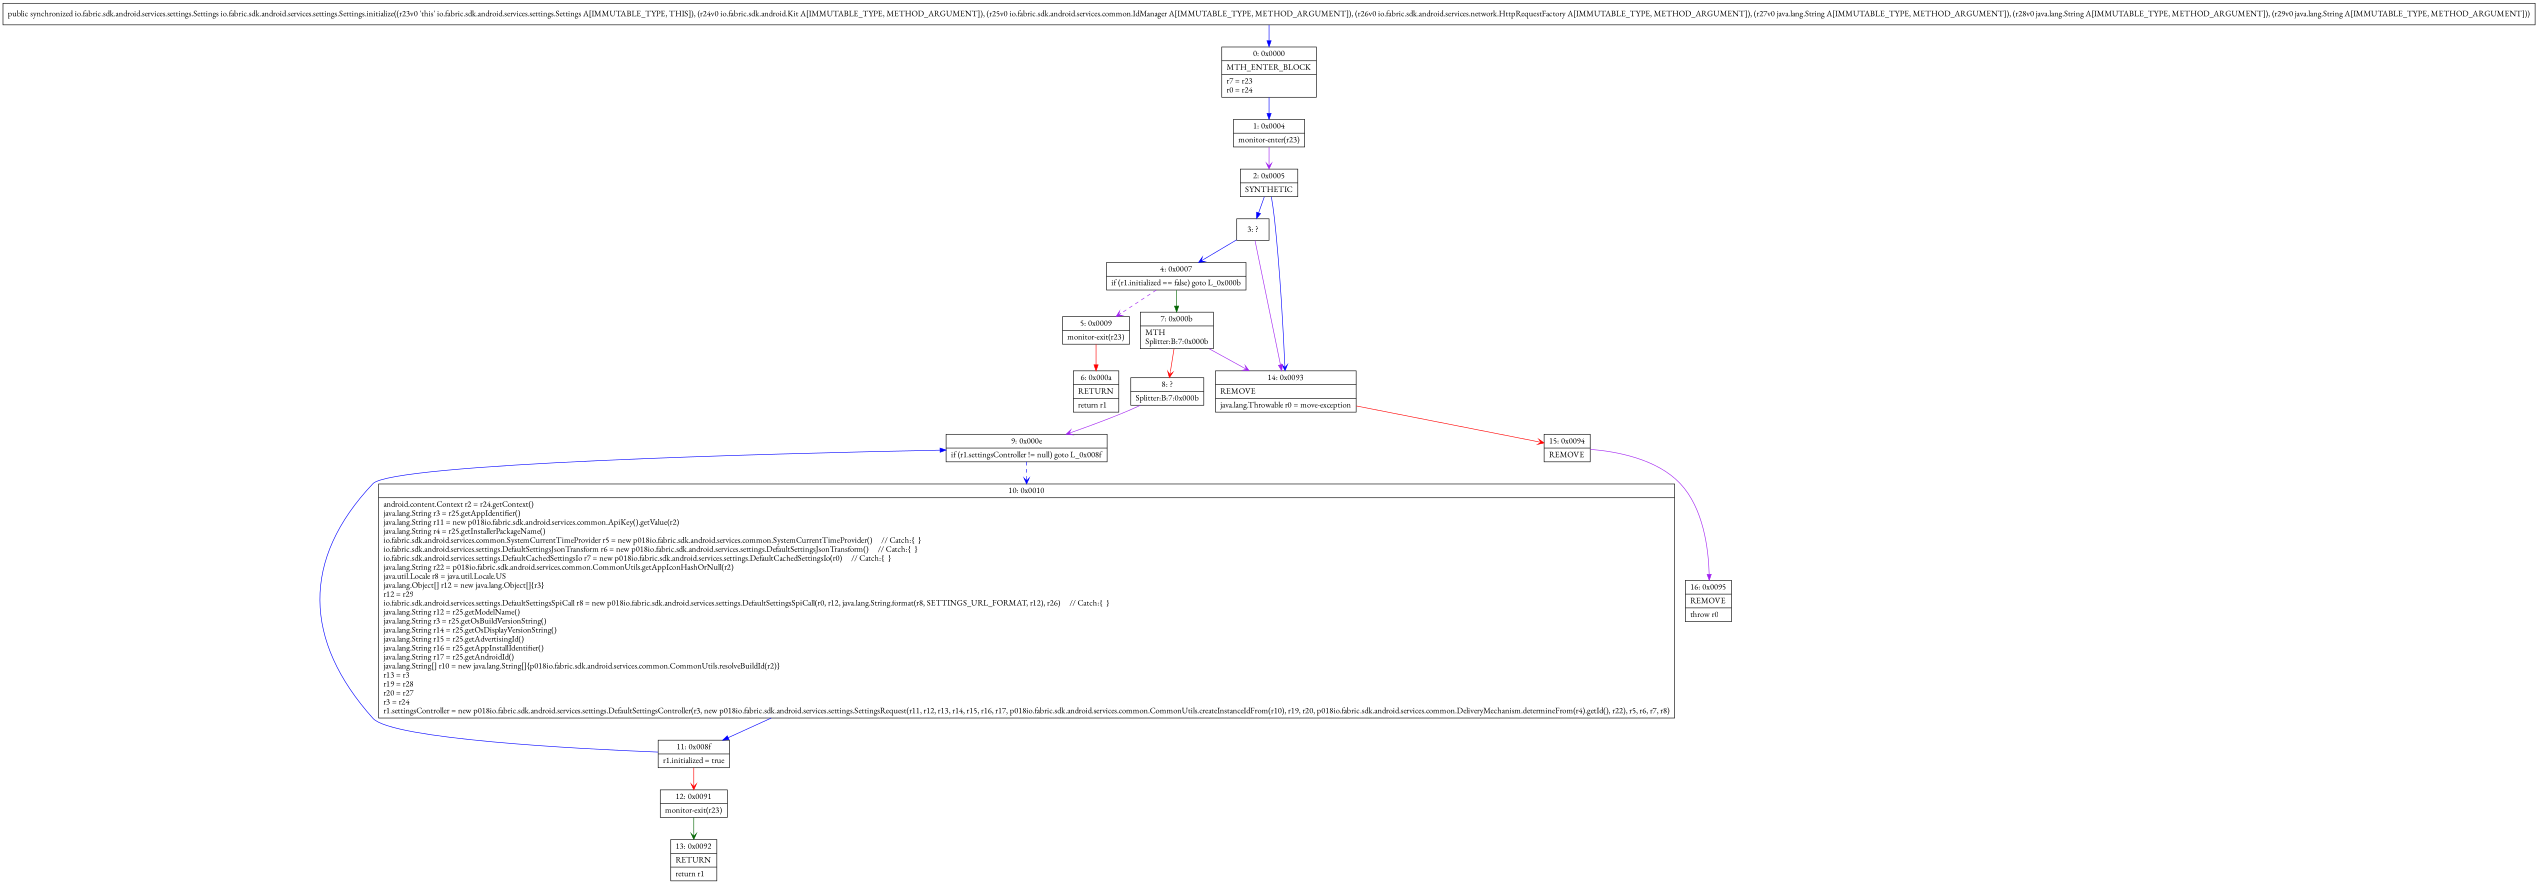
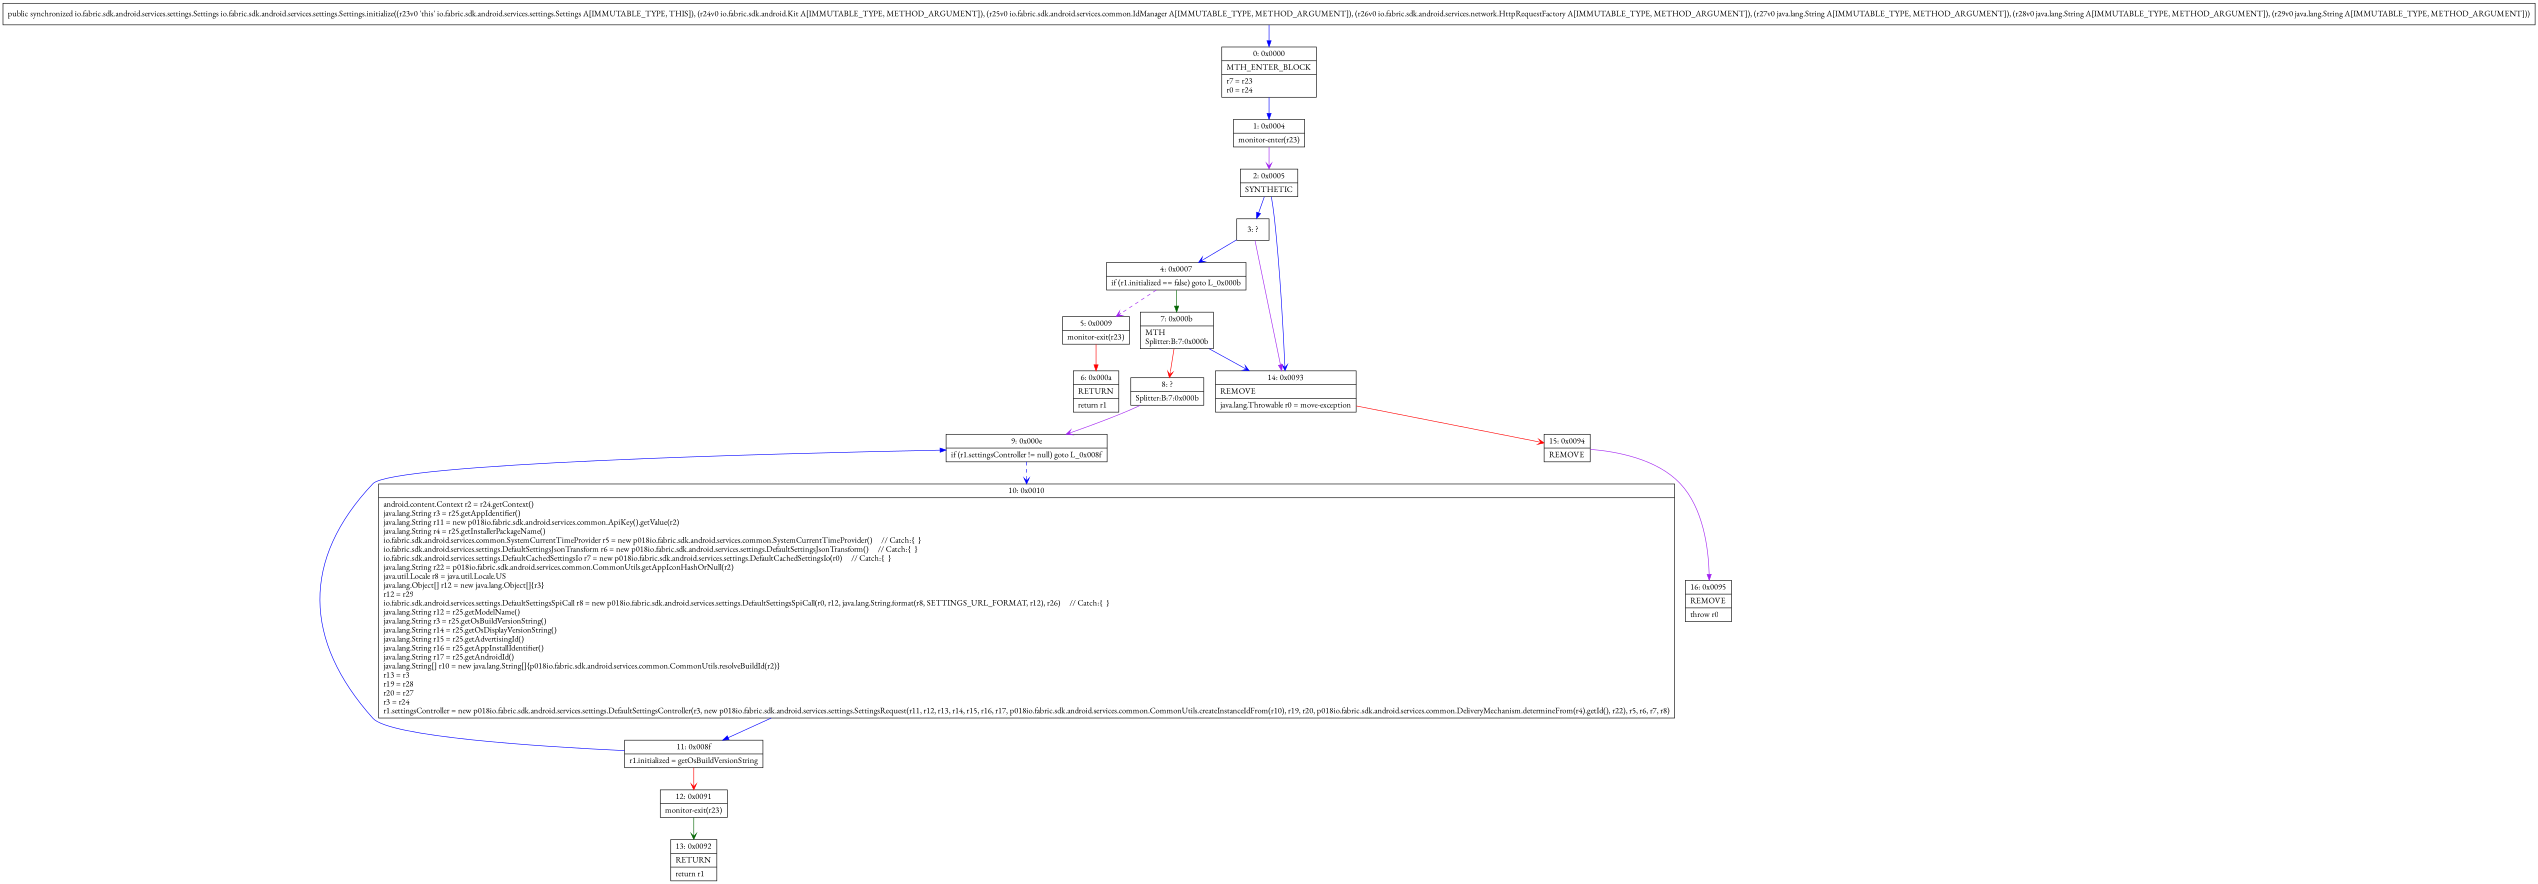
edge "7: 0x000b" -> "14: 0x0093": color purple -> blue
node "11: 0x008f": text "r1.initialized = true" -> "r1.initialized = getOsBuildVersionString"
